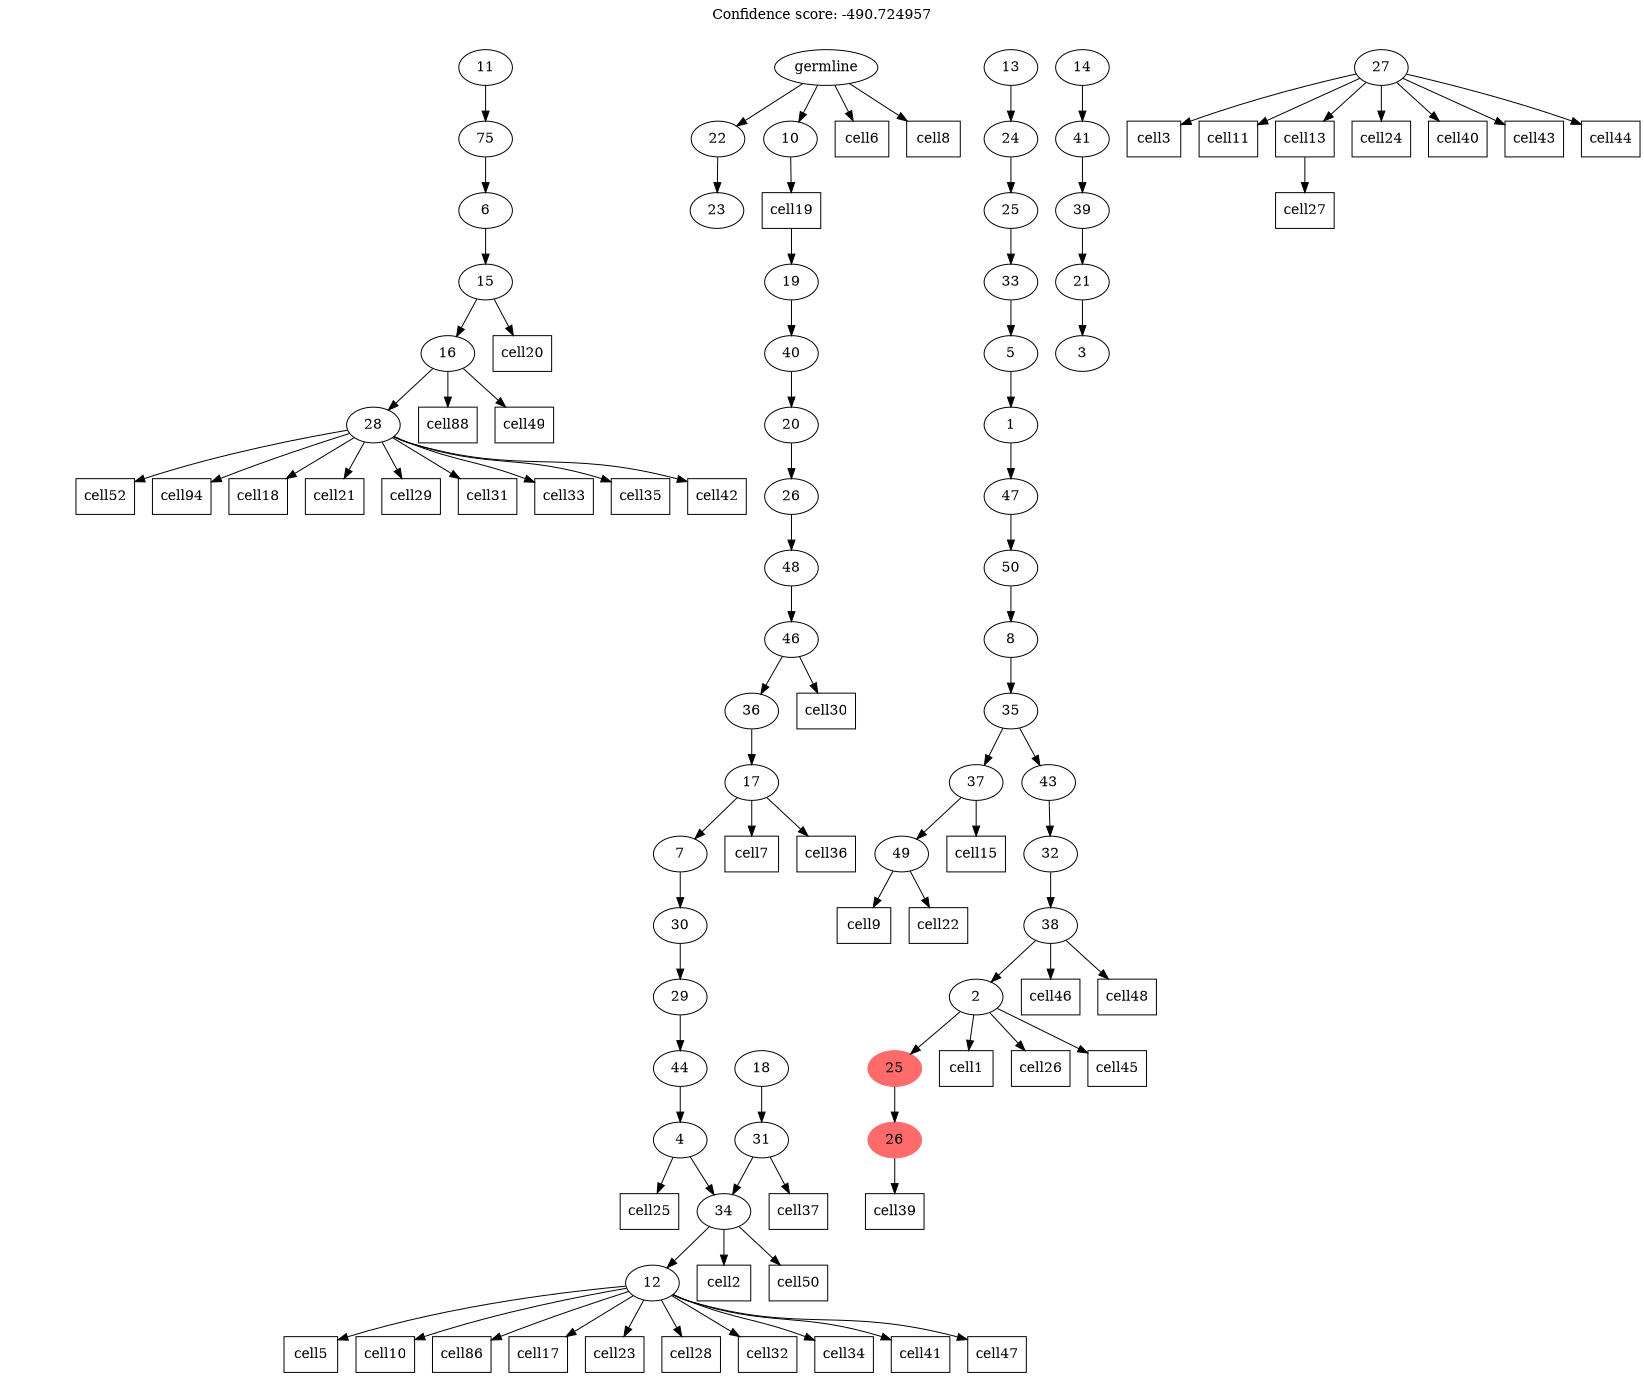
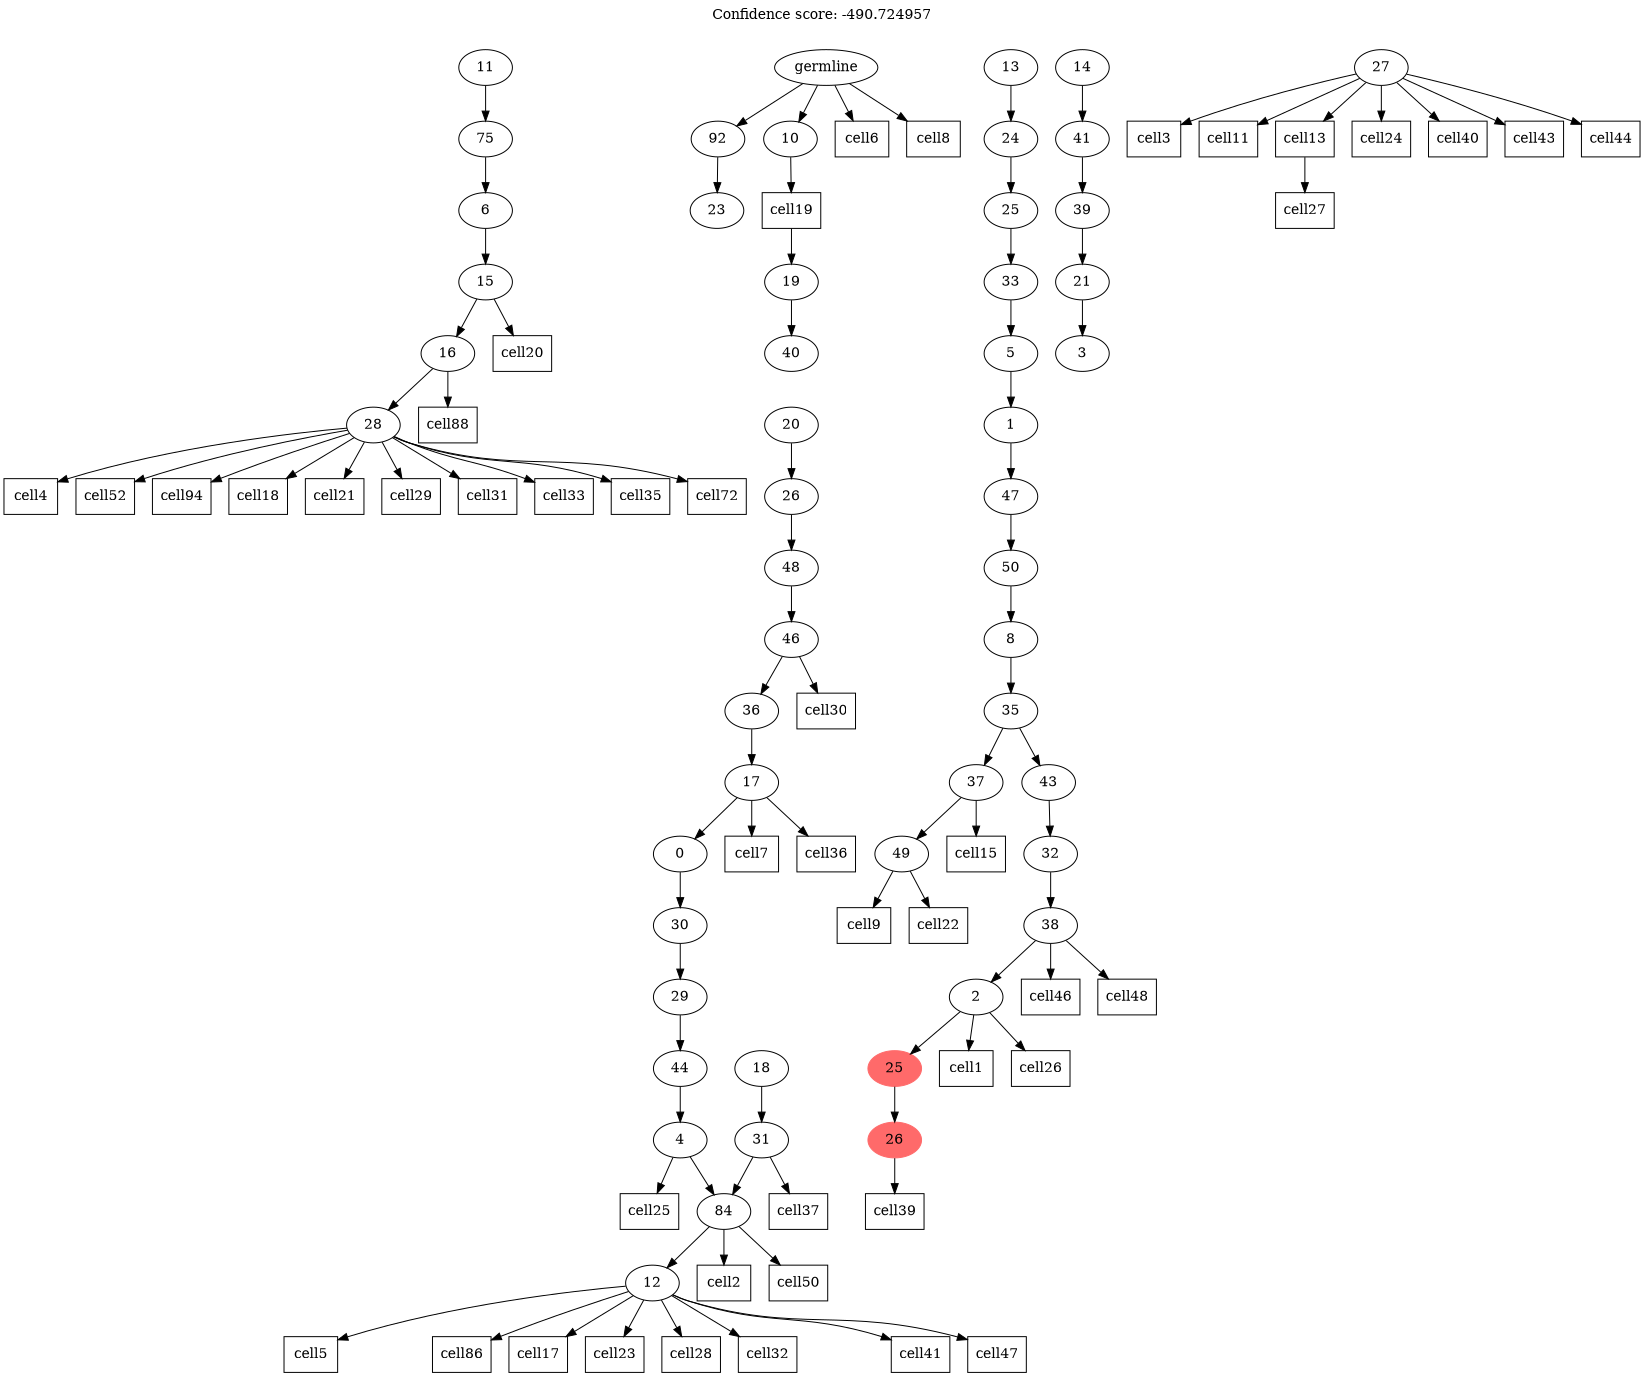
node "22": label "22" -> "92"
edge "40" -> "20": removed
node "cell49": removed
node "cell4": added
node "cell42": label "cell42" -> "cell72"
node "7": label "7" -> "0"
node "cell45": removed
node "34": label "34" -> "84"
node "cell10": removed
node "cell34": removed
